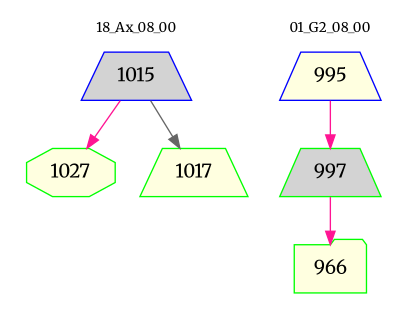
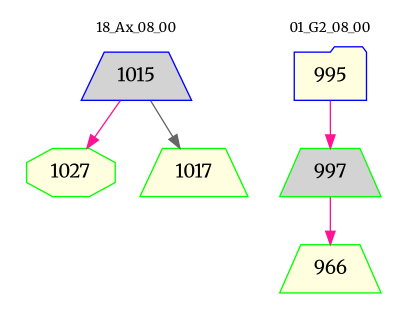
node "995": shape trapezium -> folder
node "966": shape folder -> trapezium
